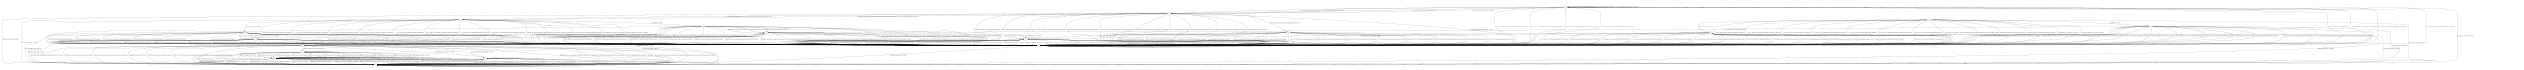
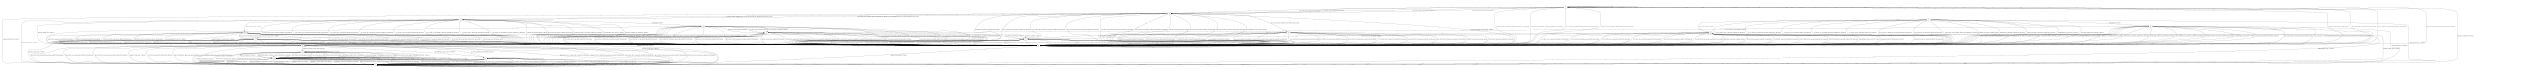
edge "s7" -> "s9": now "s12" -> "s9"
edge "s14" -> "s3": removed, label "CHANGE_CIPHER_SPEC / TIMEOUT"
